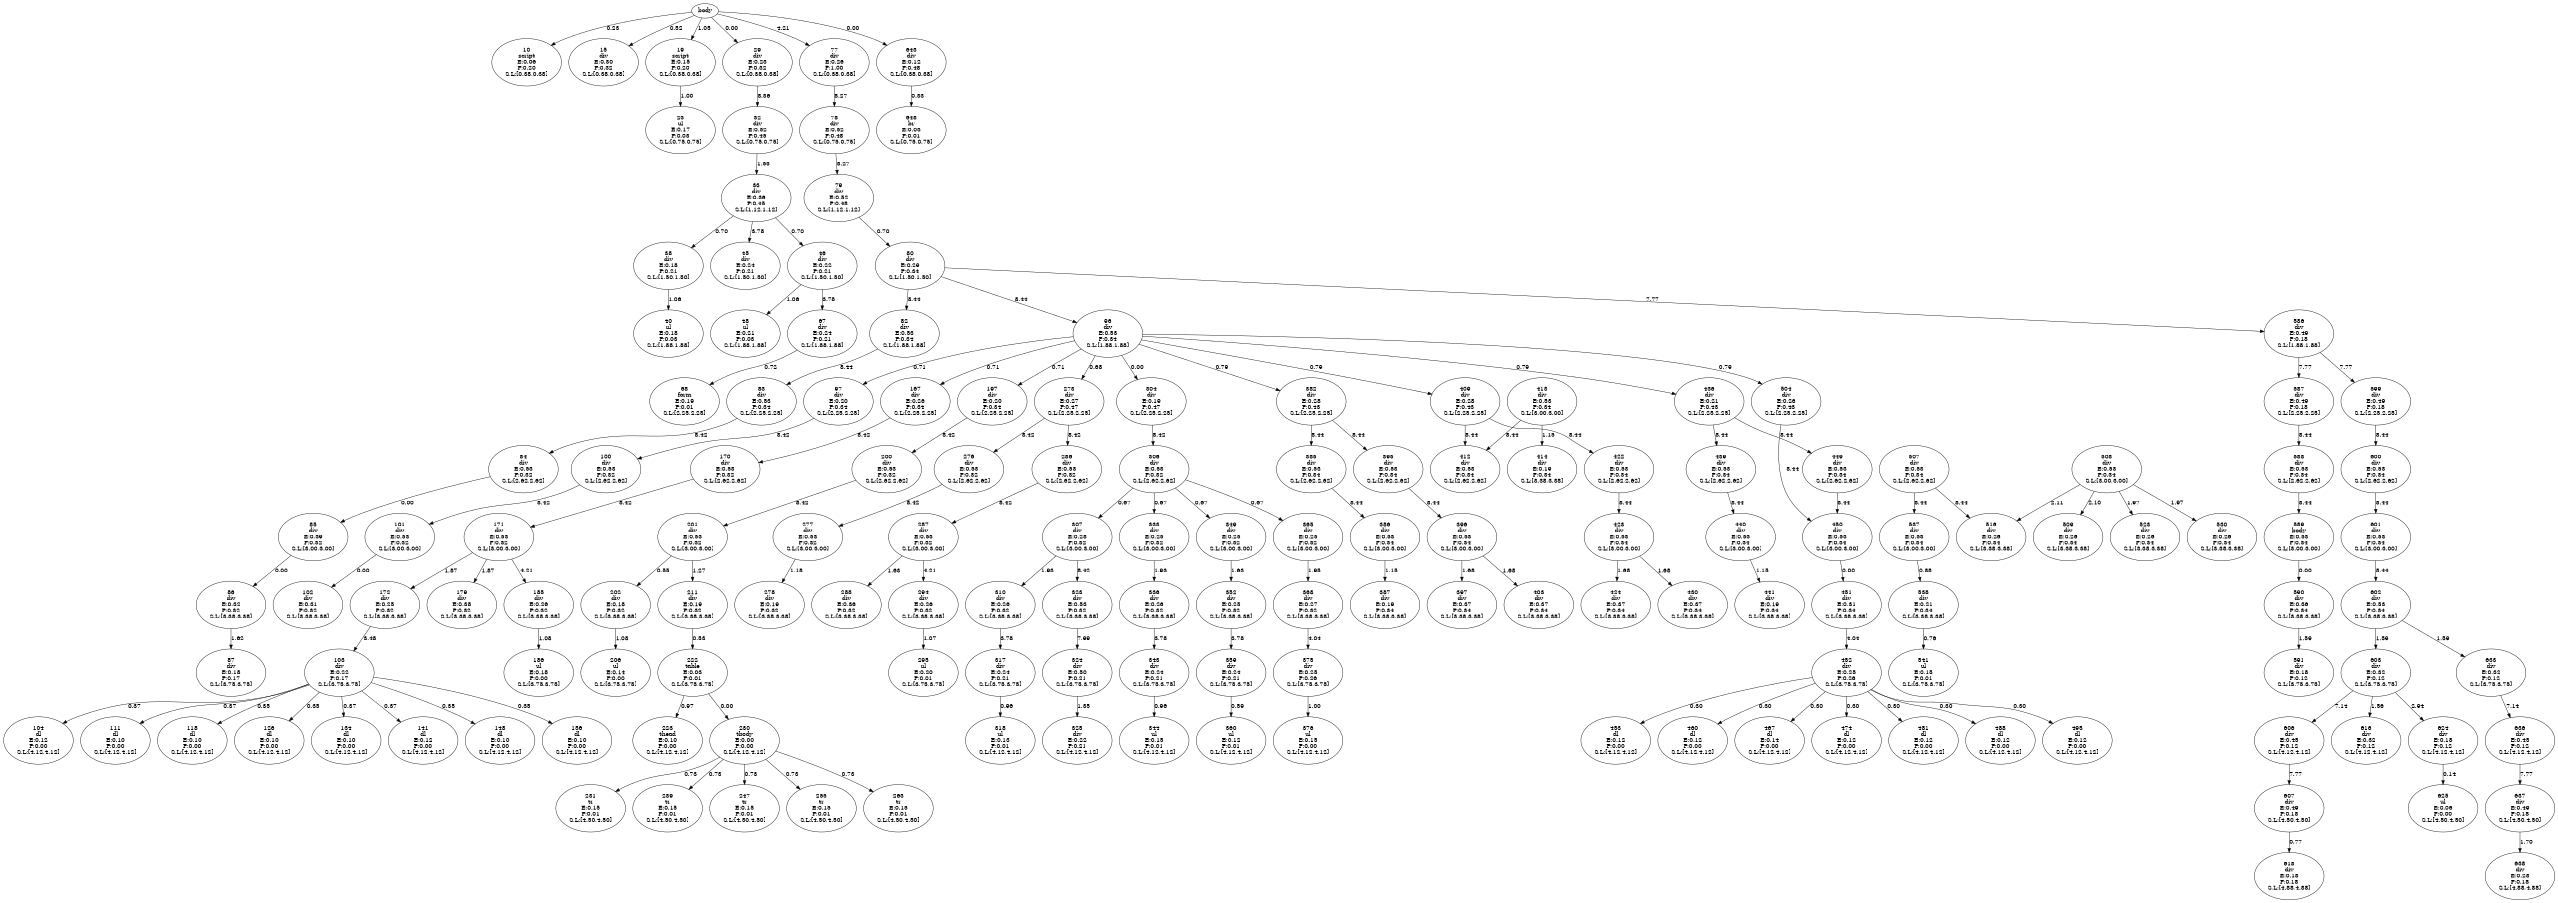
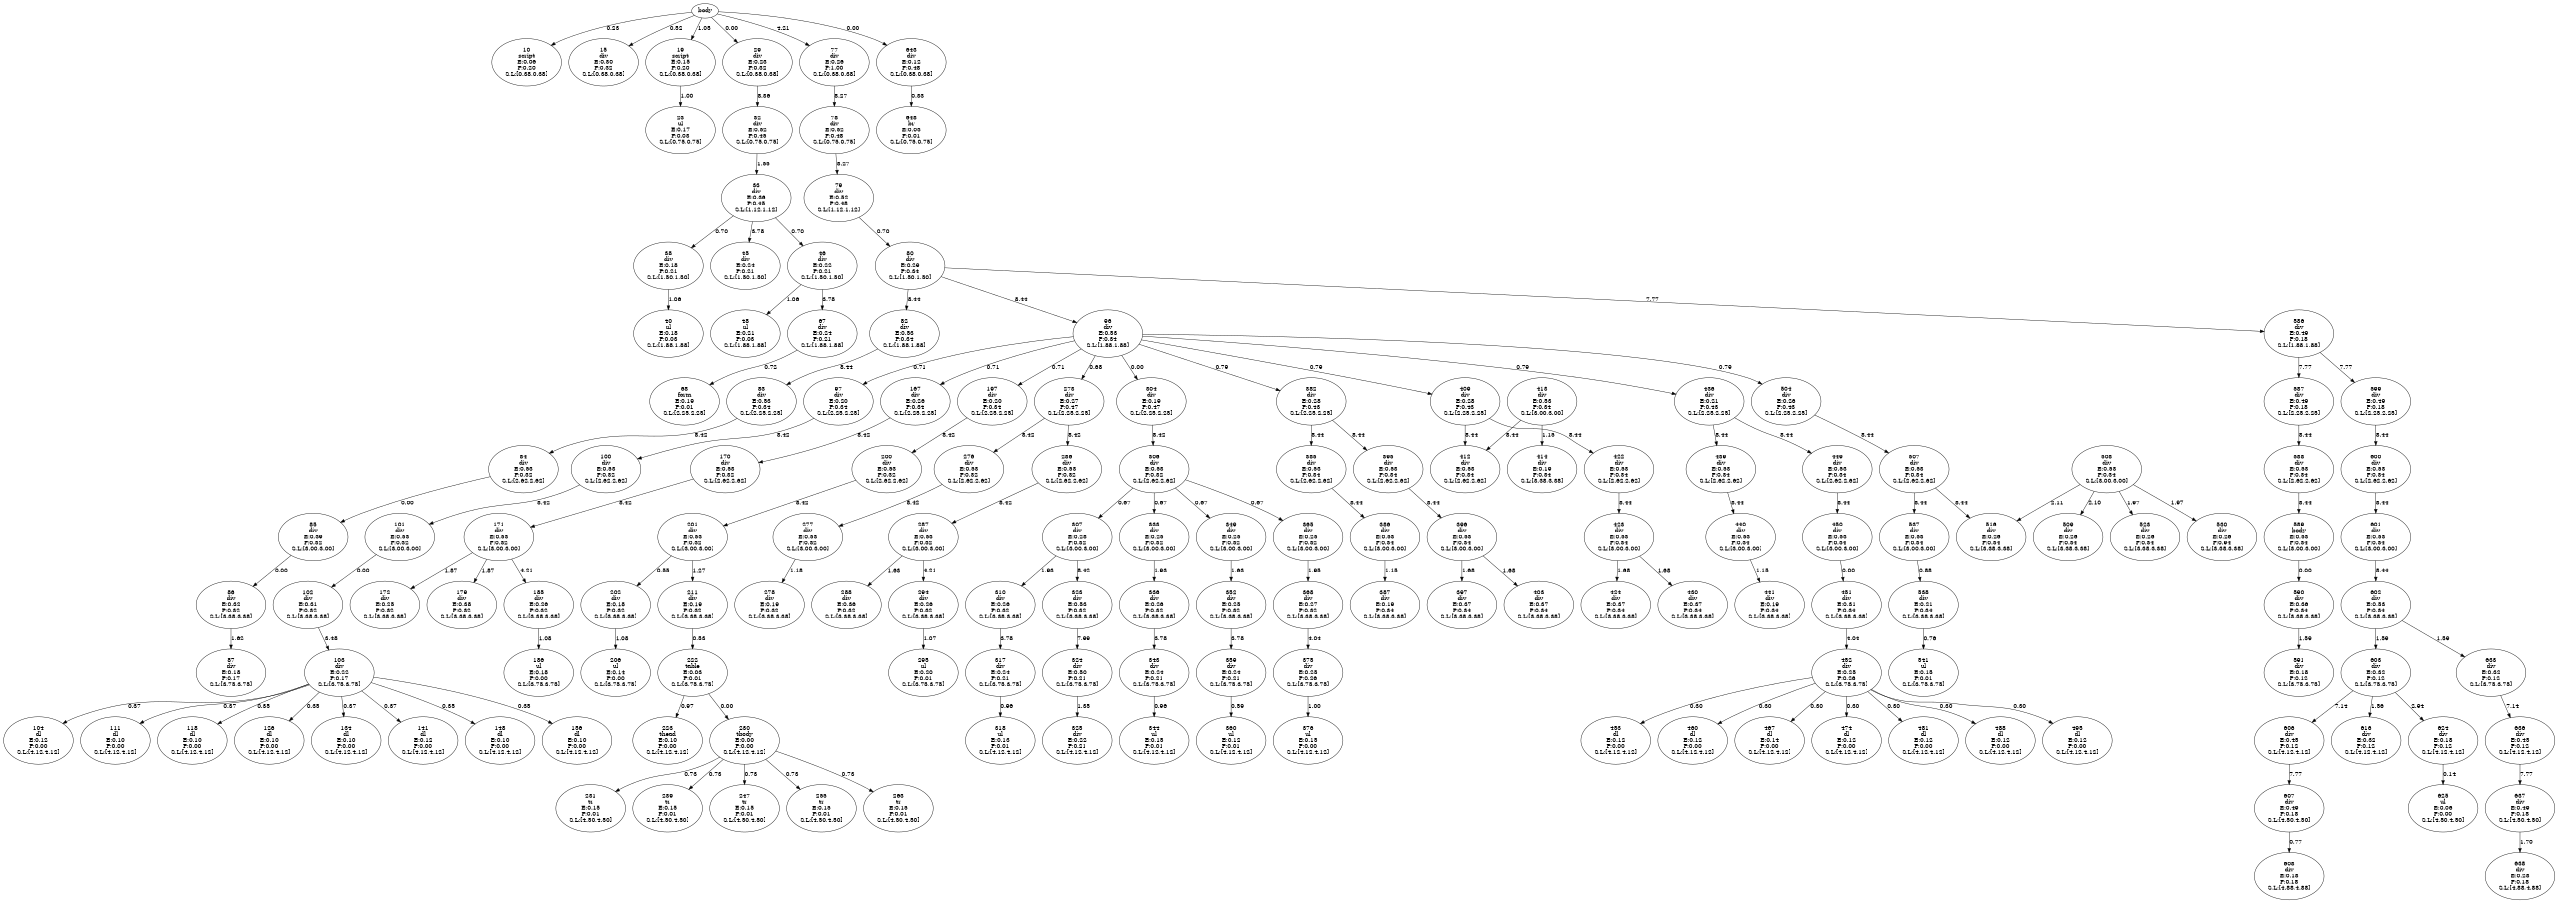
edge "504 div E:0.26 P:0.43 S,L:[2.25,2.25]" -> "450 div E:0.53 P:0.34 S,L:[3.00,3.00]": now "504 div E:0.26 P:0.43 S,L:[2.25,2.25]" -> "507 div E:0.53 P:0.34 S,L:[2.62,2.62]"
node "530 div E:0.26 P:0.34 S,L:[3.38,3.38]": label "530 div E:0.26 P:0.34 S,L:[3.38,3.38]" -> "530 div E:0.26 P:0.94 S,L:[3.38,3.38]"
edge "172 div E:0.25 P:0.32 S,L:[3.38,3.38]" -> "103 div E:0.22 P:0.17 S,L:[3.75,3.75]": now "102 div E:0.31 P:0.32 S,L:[3.38,3.38]" -> "103 div E:0.22 P:0.17 S,L:[3.75,3.75]"
node "618 div E:0.18 P:0.18 S,L:[4.88,4.88]": label "618 div E:0.18 P:0.18 S,L:[4.88,4.88]" -> "608 div E:0.18 P:0.18 S,L:[4.88,4.88]"
